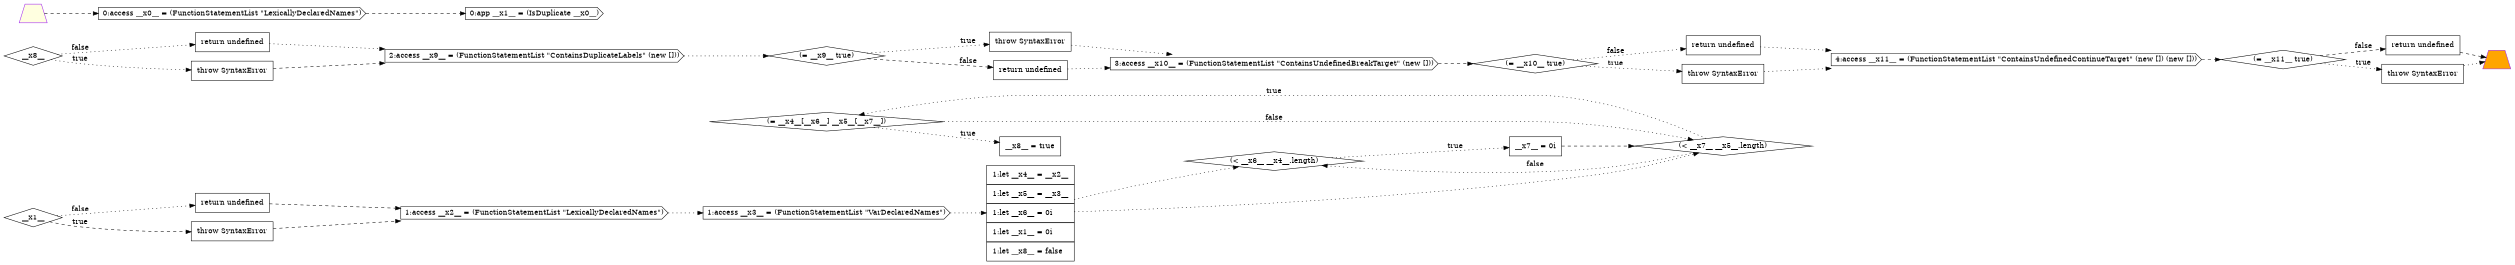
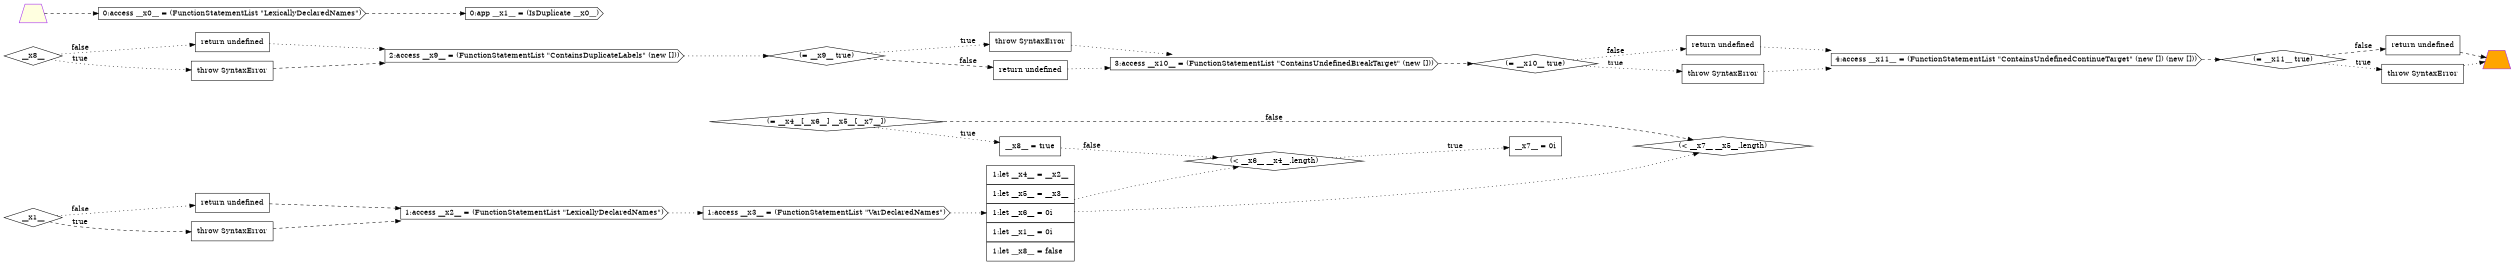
edge "(< __x7__ __x5__.length)" -> "(= __x4__[__x6__] __x5__[__x7__])": removed, label "true"
edge "(= __x4__[__x6__] __x5__[__x7__])" -> "(< __x7__ __x5__.length)": style dotted -> dashed
edge "__x7__ = 0i" -> "(< __x7__ __x5__.length)": removed
edge "(< __x7__ __x5__.length)" -> "(< __x6__ __x4__.length)": now "__x8__ = true" -> "(< __x6__ __x4__.length)"
